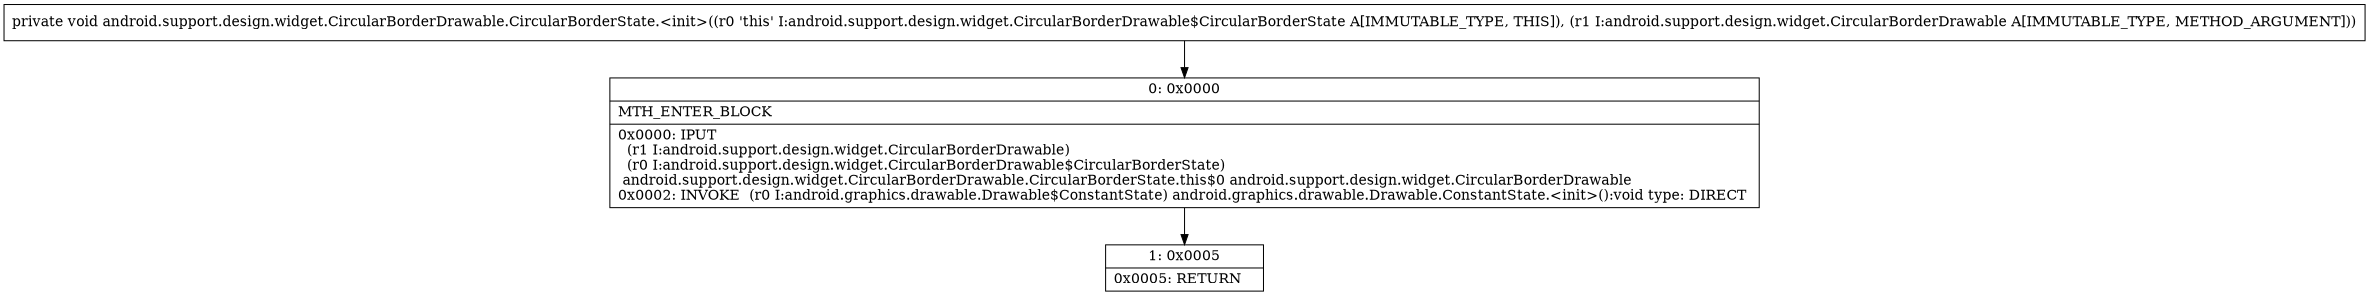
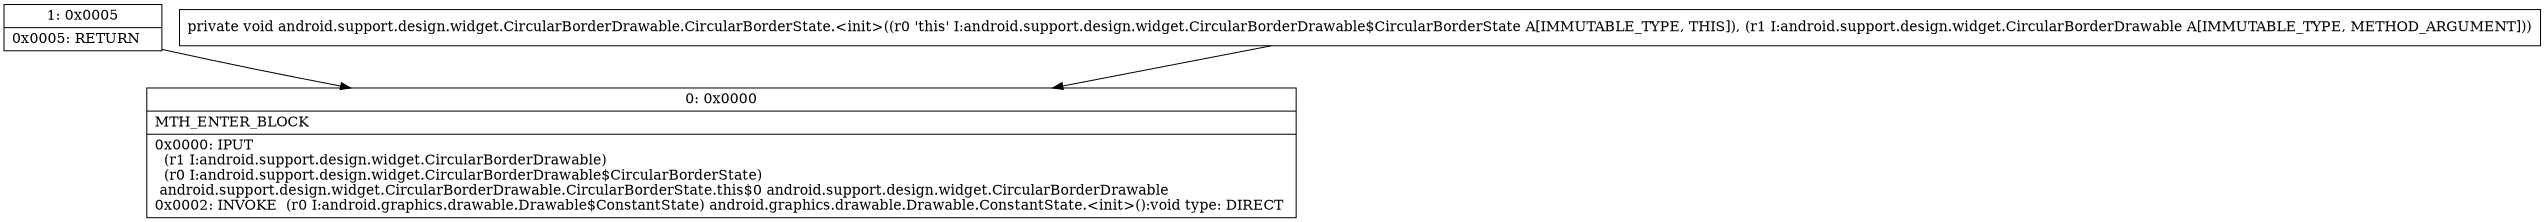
edge "0: 0x0000" -> "1: 0x0005": reversed
